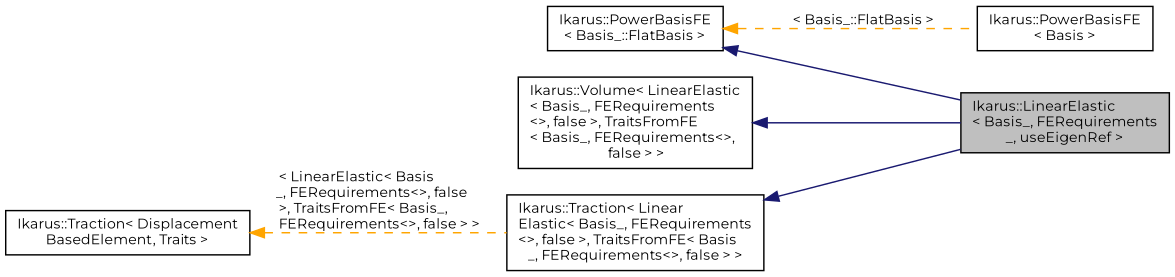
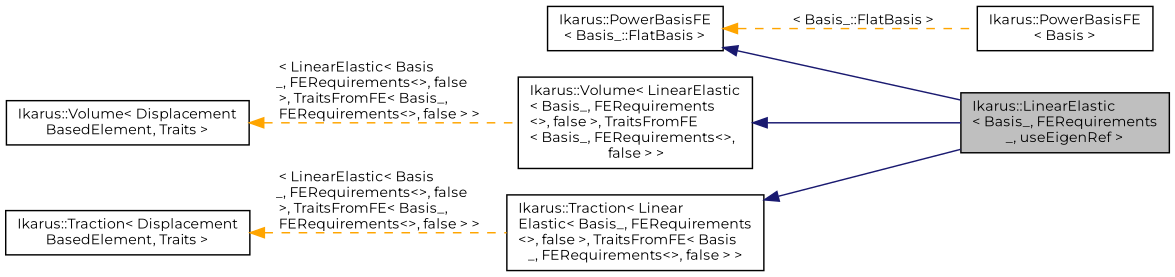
node "Ikarus::Volume< Displacement BasedElement, Traits >": added
